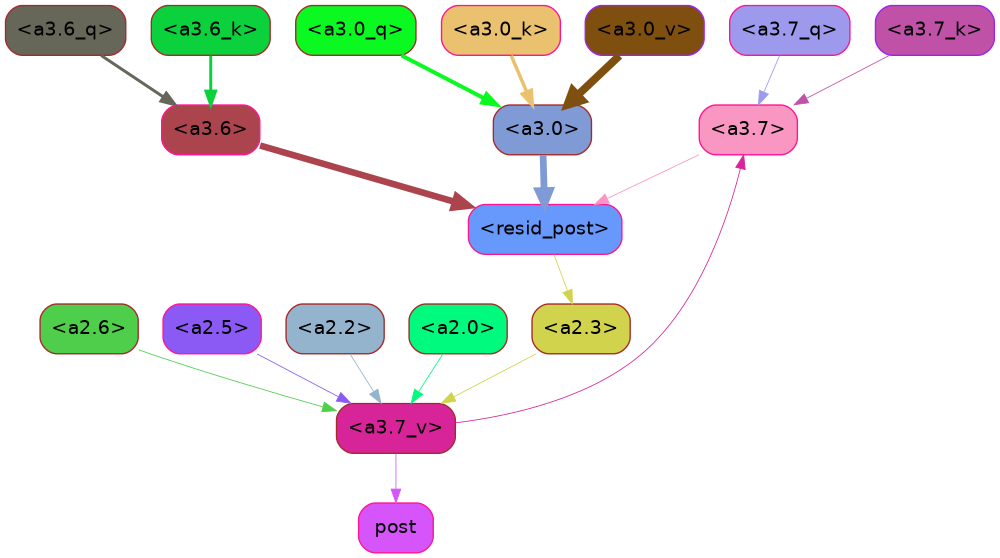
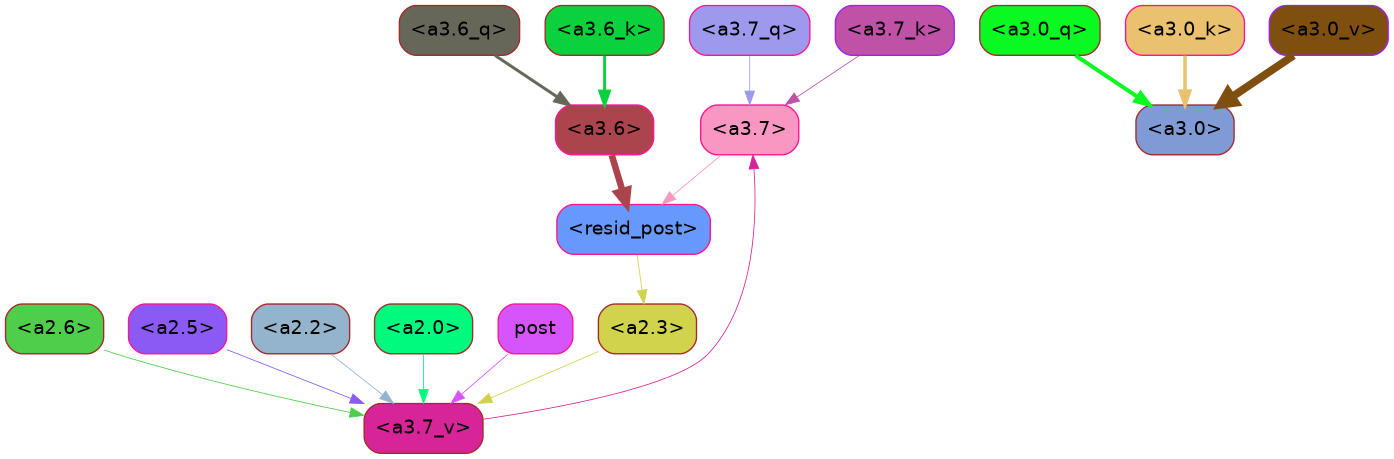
edge "<a3.0>" -> "<resid_post>": removed
edge "<a3.7_v>" -> "post": reversed
